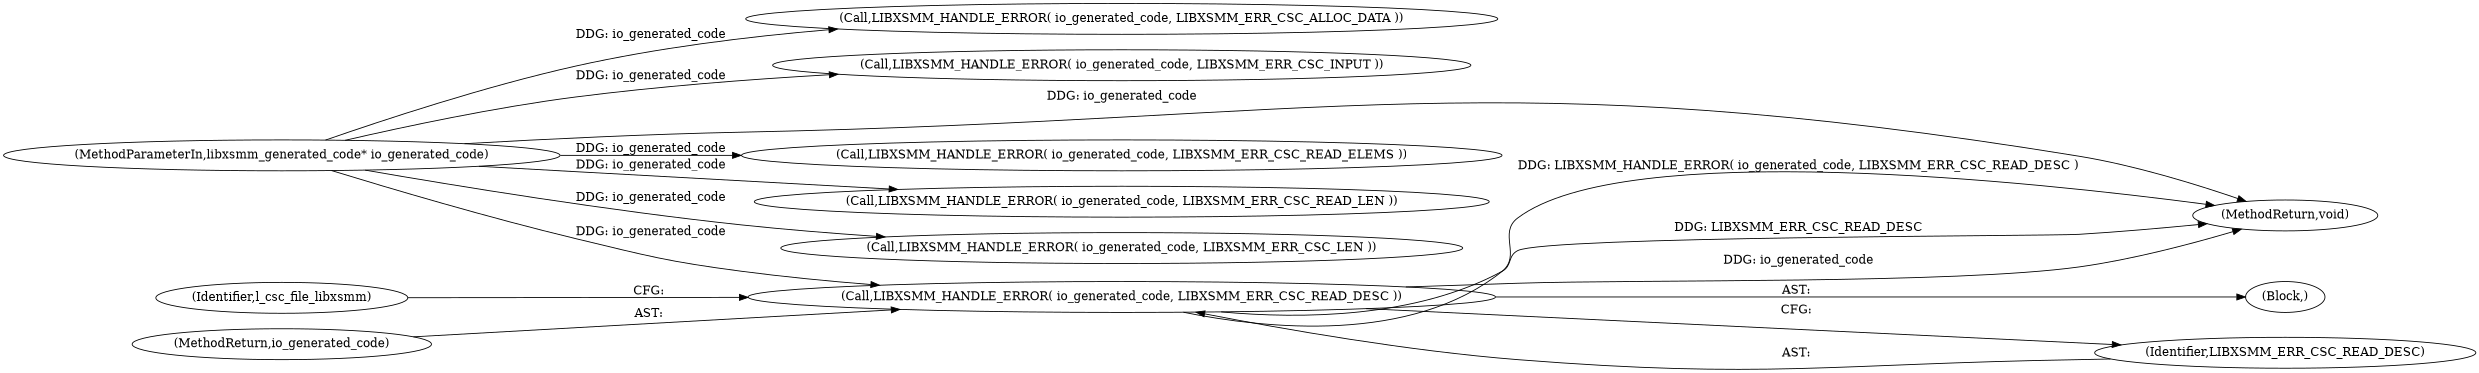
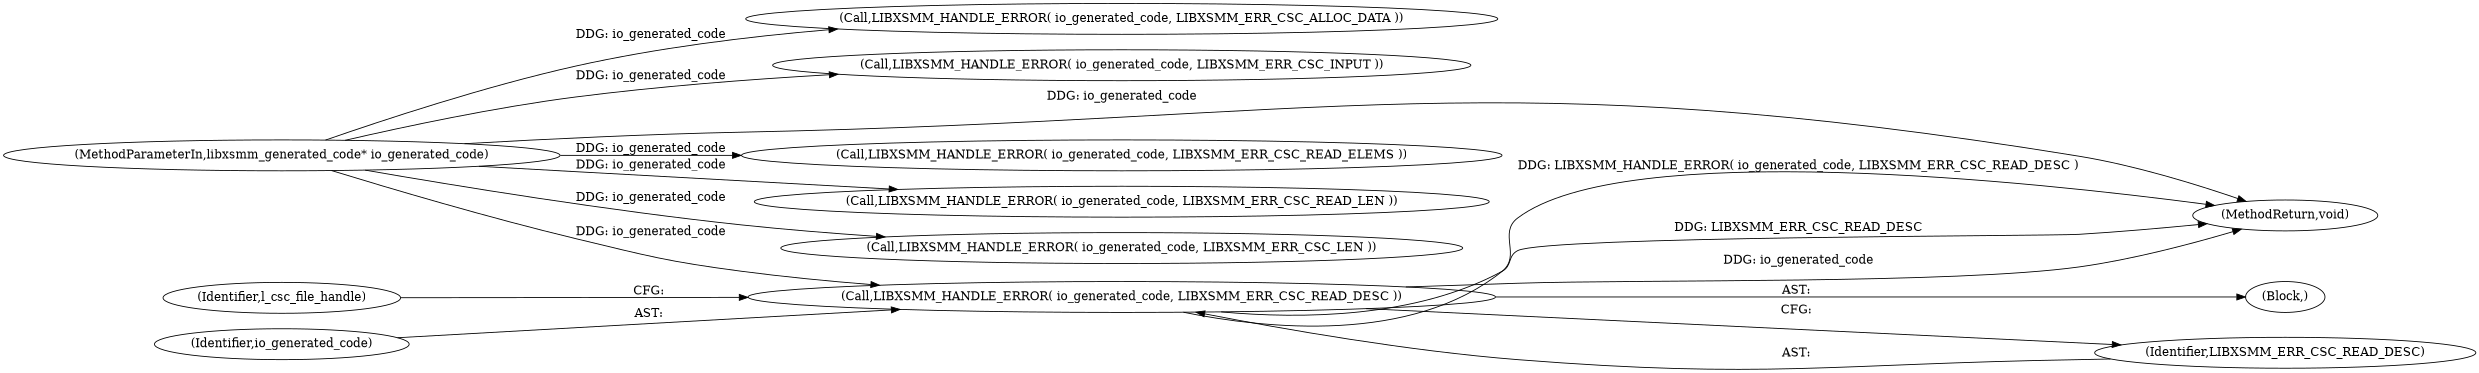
node "(Identifier,l_csc_file_libxsmm)": label "(Identifier,l_csc_file_libxsmm)" -> "(Identifier,l_csc_file_handle)"
node "(MethodReturn,io_generated_code)": label "(MethodReturn,io_generated_code)" -> "(Identifier,io_generated_code)"
